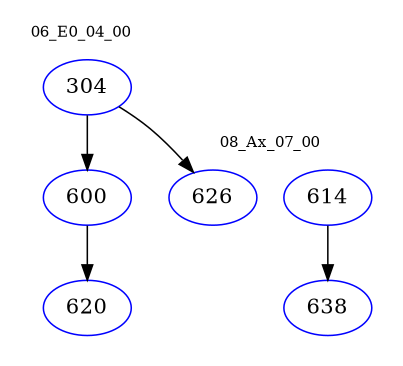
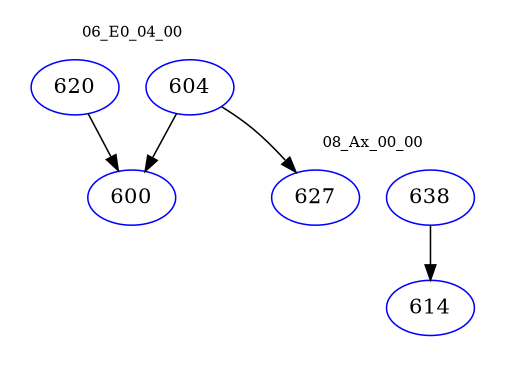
node "304": label "304" -> "604"
cluster "08_Ax_07_00": label "08_Ax_07_00" -> "08_Ax_00_00"
node "626": label "626" -> "627"
edge "600" -> "620": reversed
edge "614" -> "638": reversed
